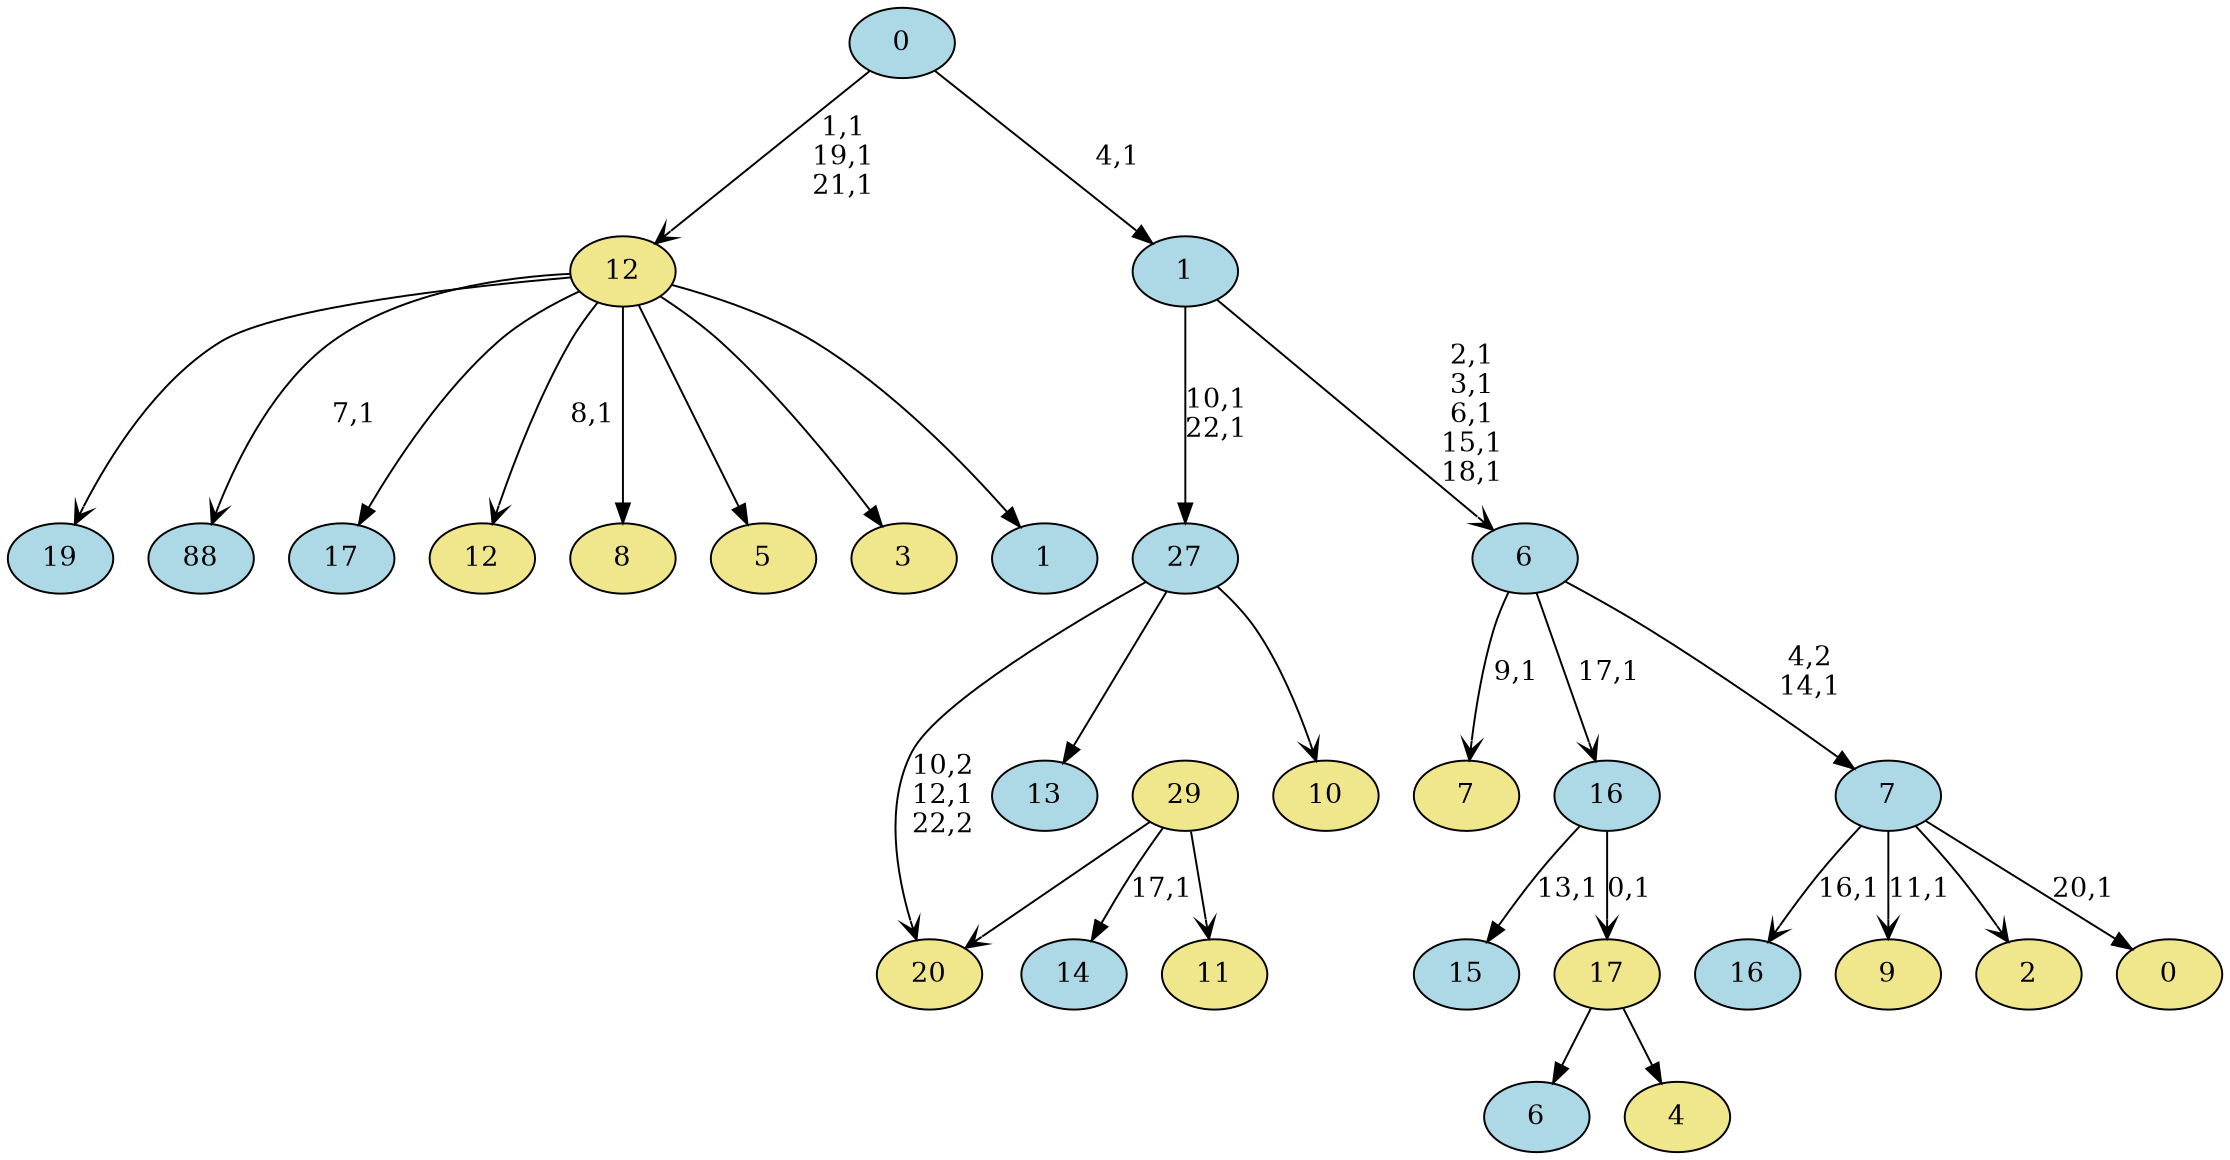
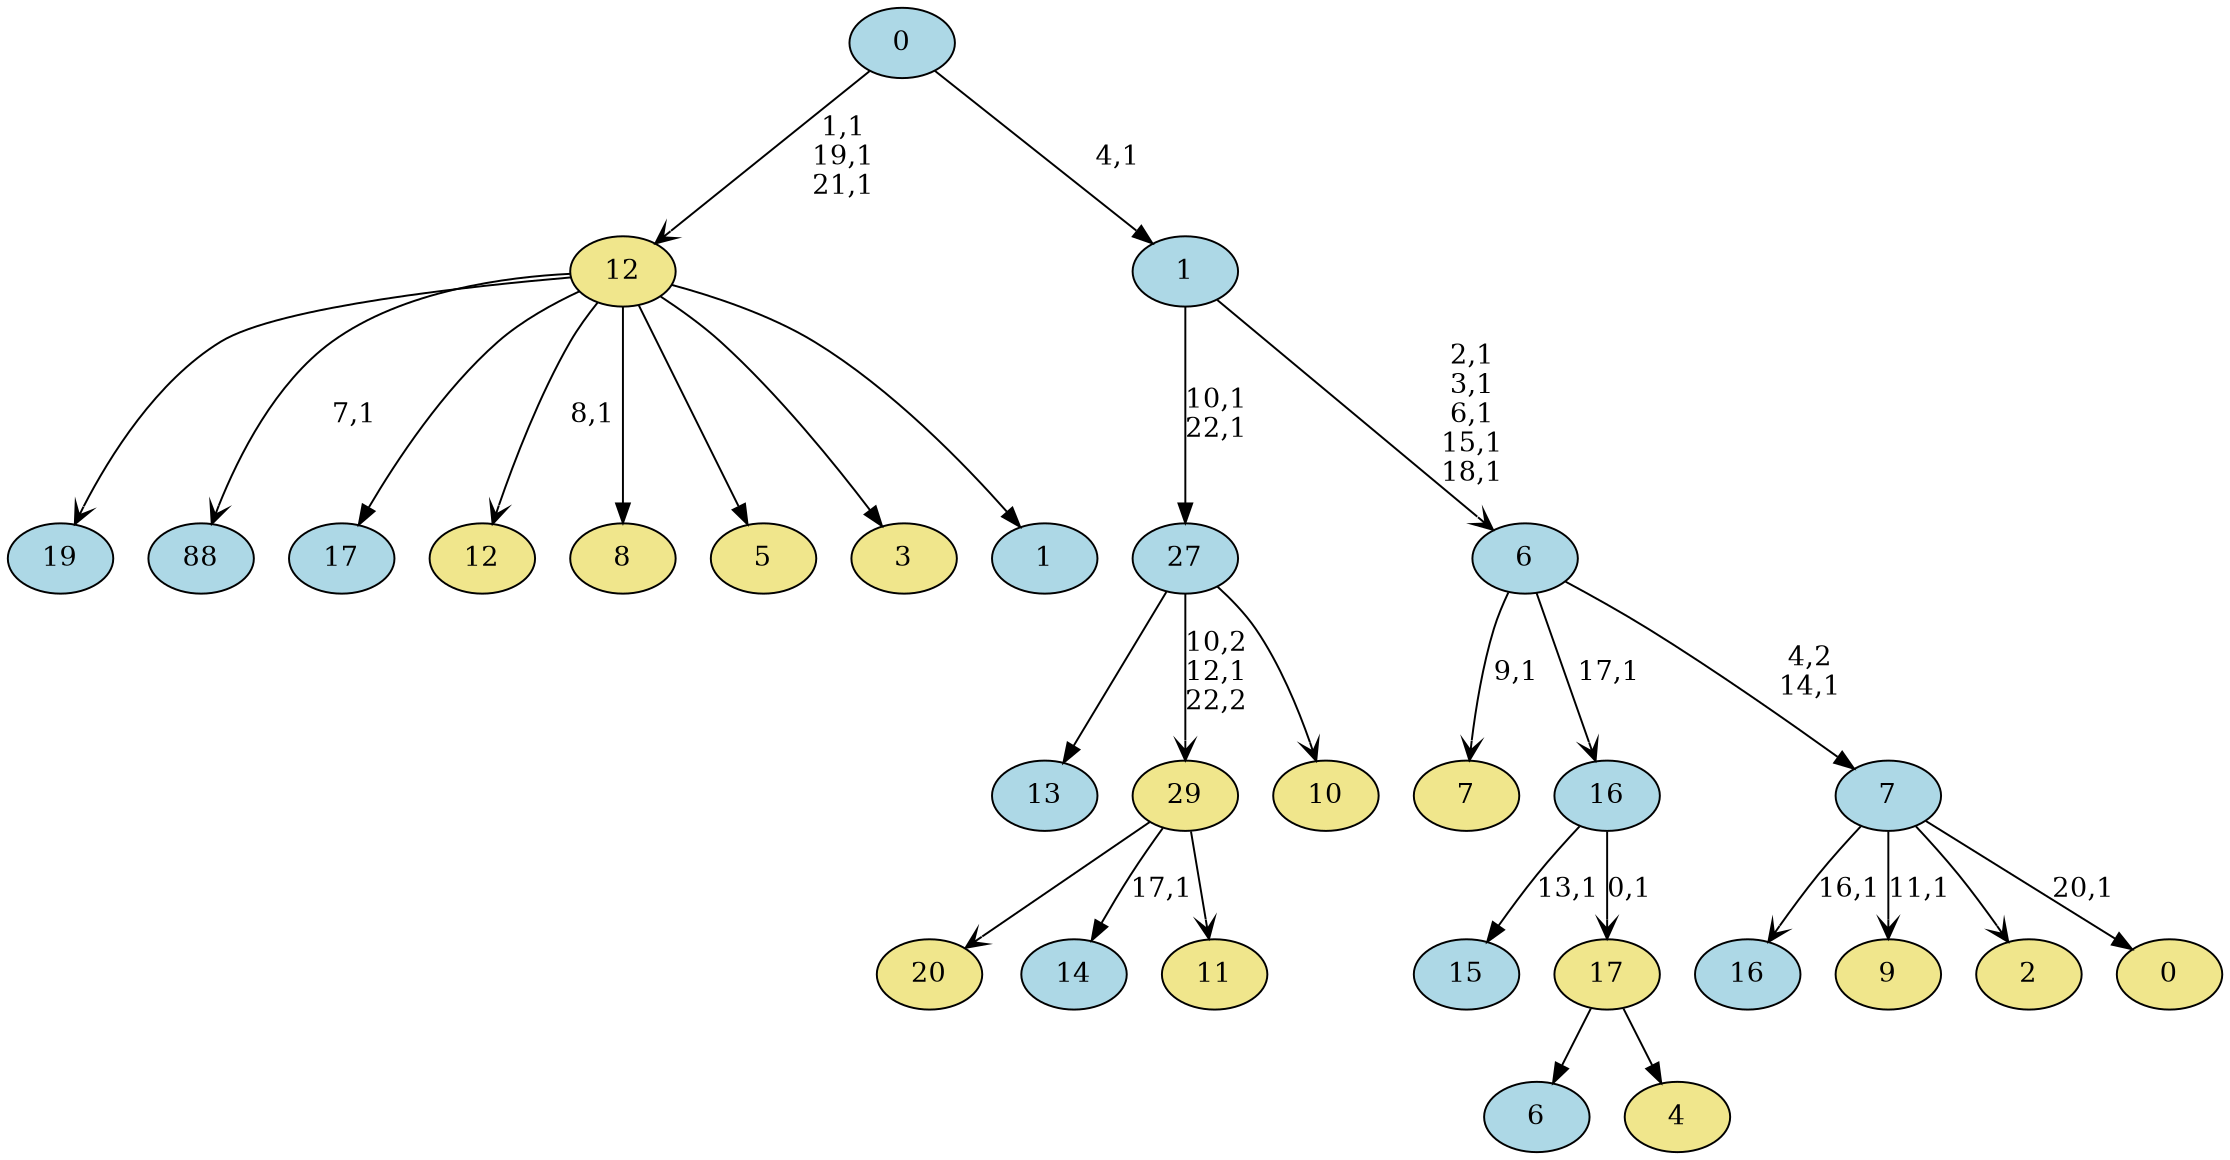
edge "27" -> "20": now "27" -> "29"
